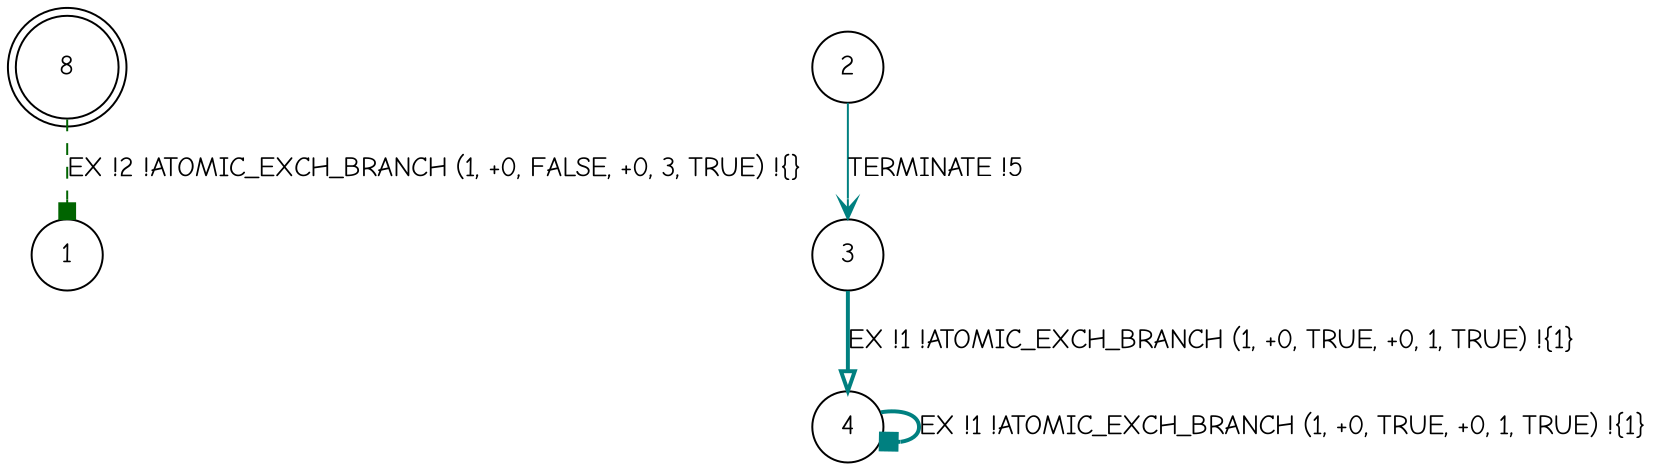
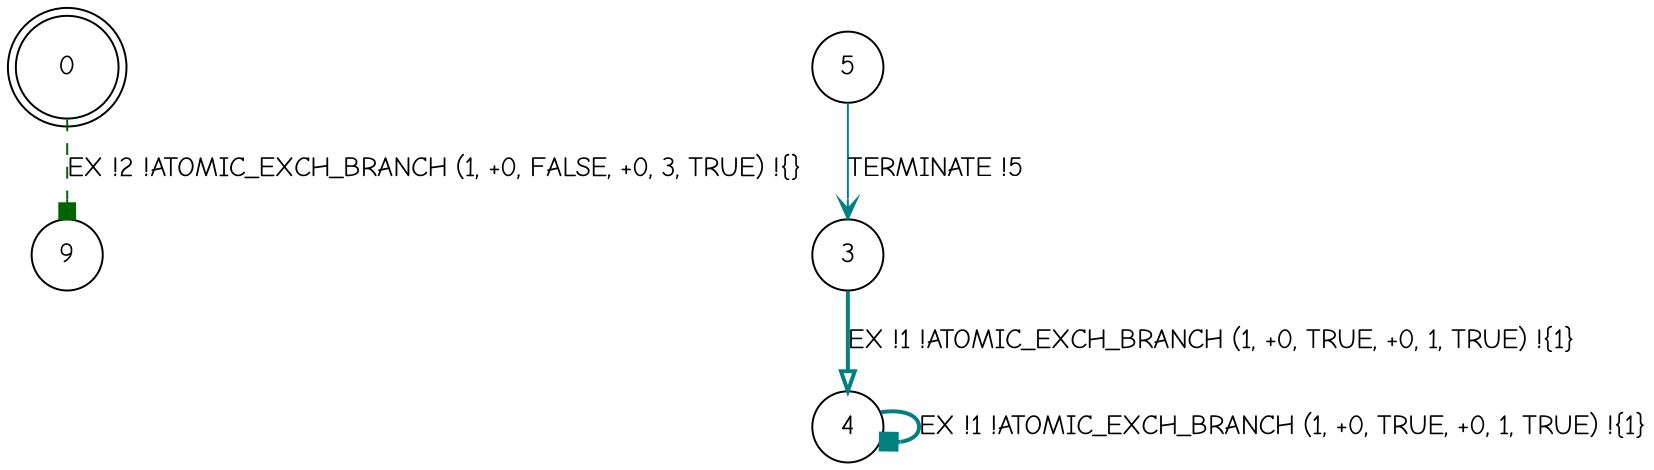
node "8": label "8" -> "0"
node "2": label "2" -> "5"
node "1": label "1" -> "9"
